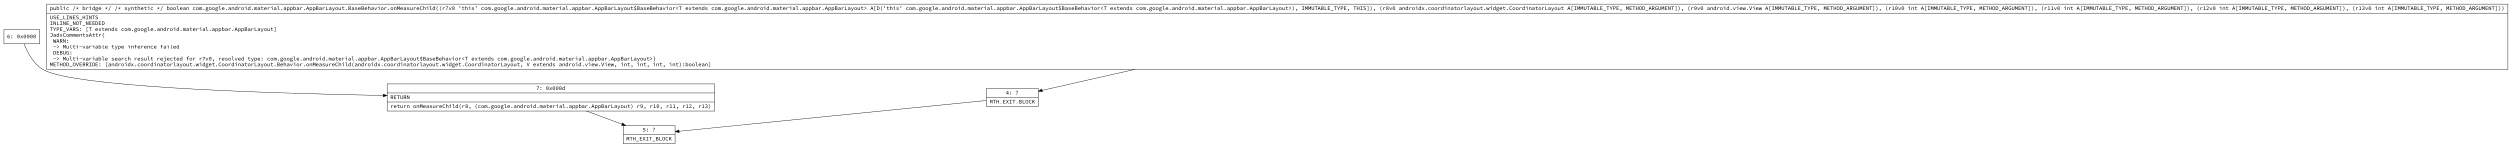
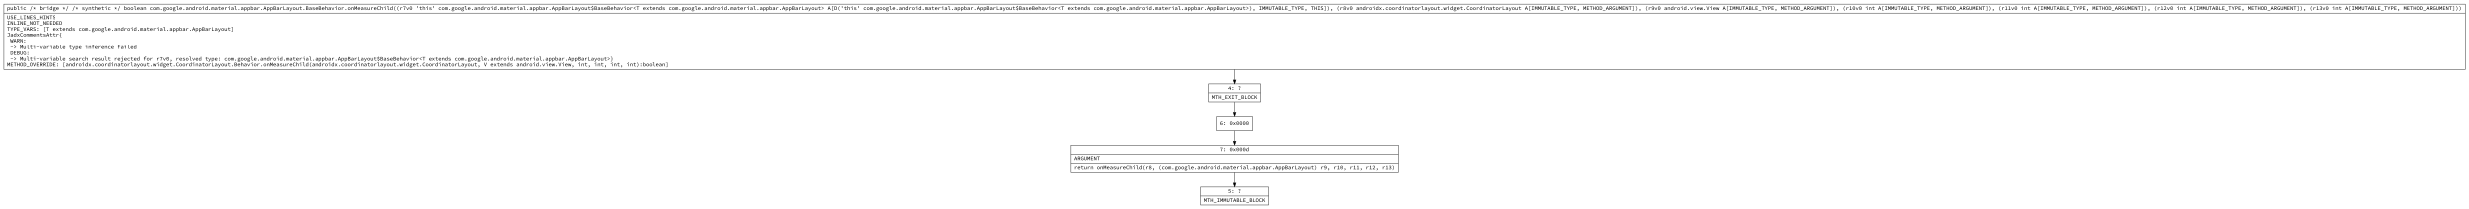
node "7: 0x000d": text "RETURN" -> "ARGUMENT"
edge "4: ?" -> "5: ?": now "4: ?" -> "6: 0x0000"
node "5: ?": text "MTH_EXIT_BLOCK" -> "MTH_IMMUTABLE_BLOCK"
